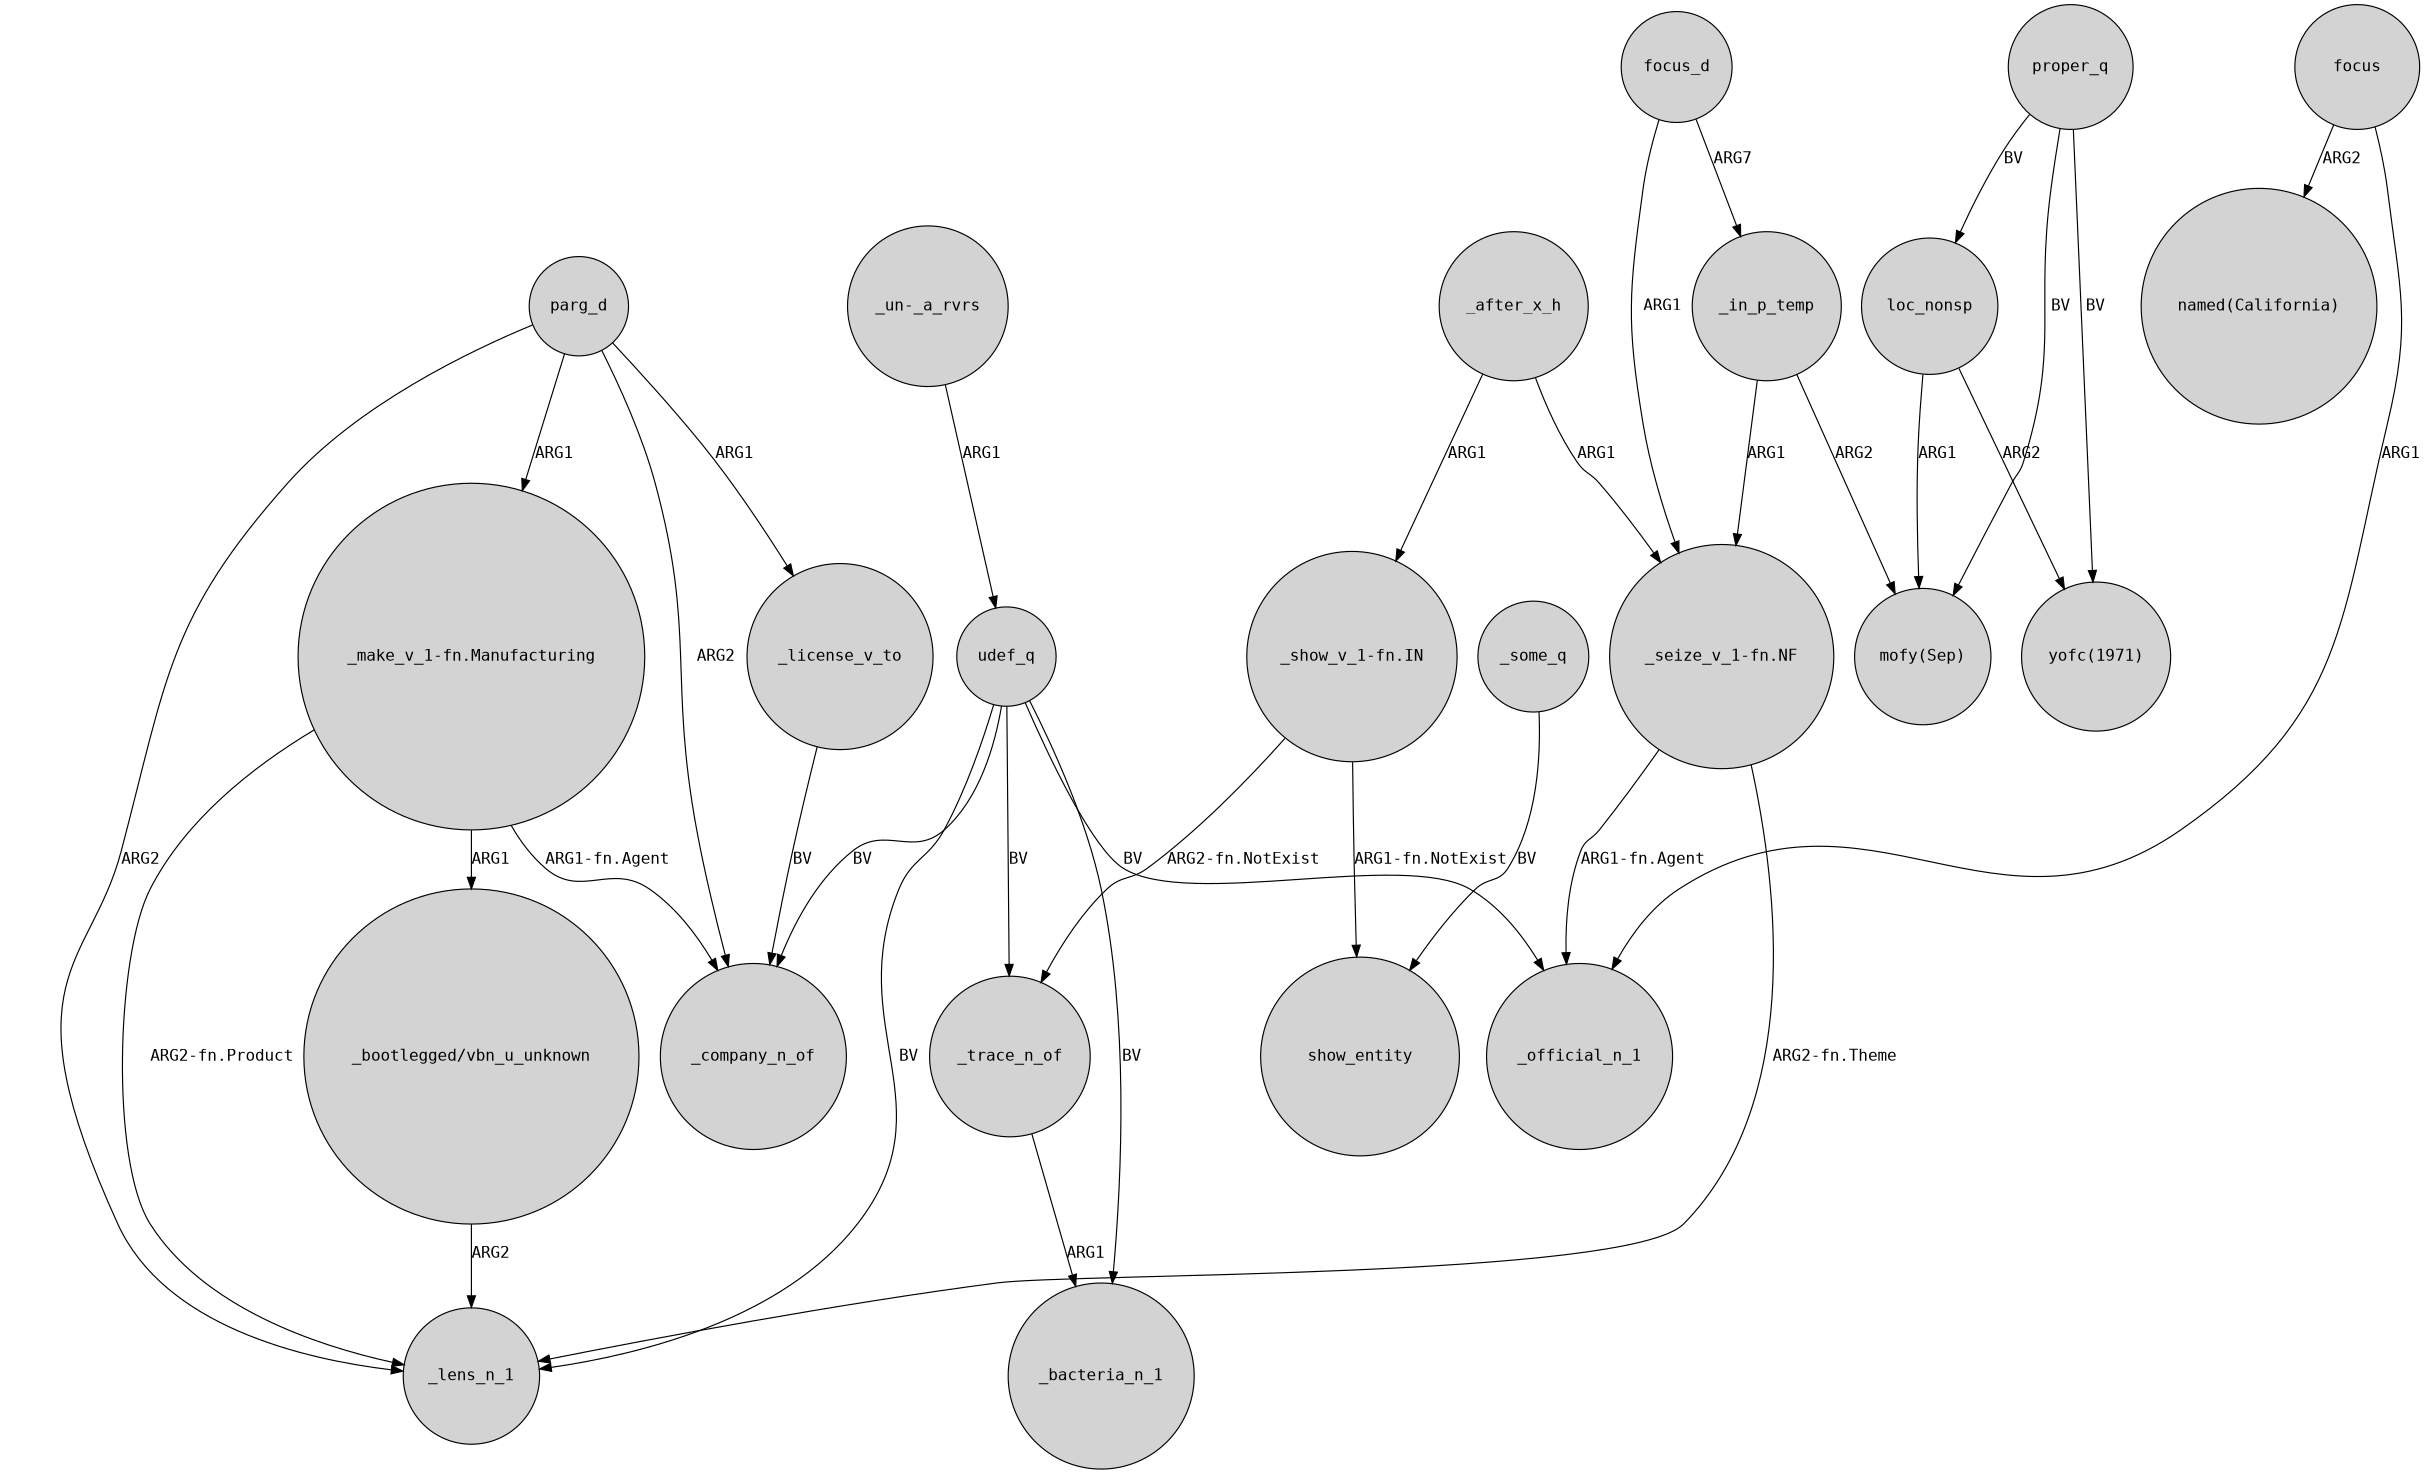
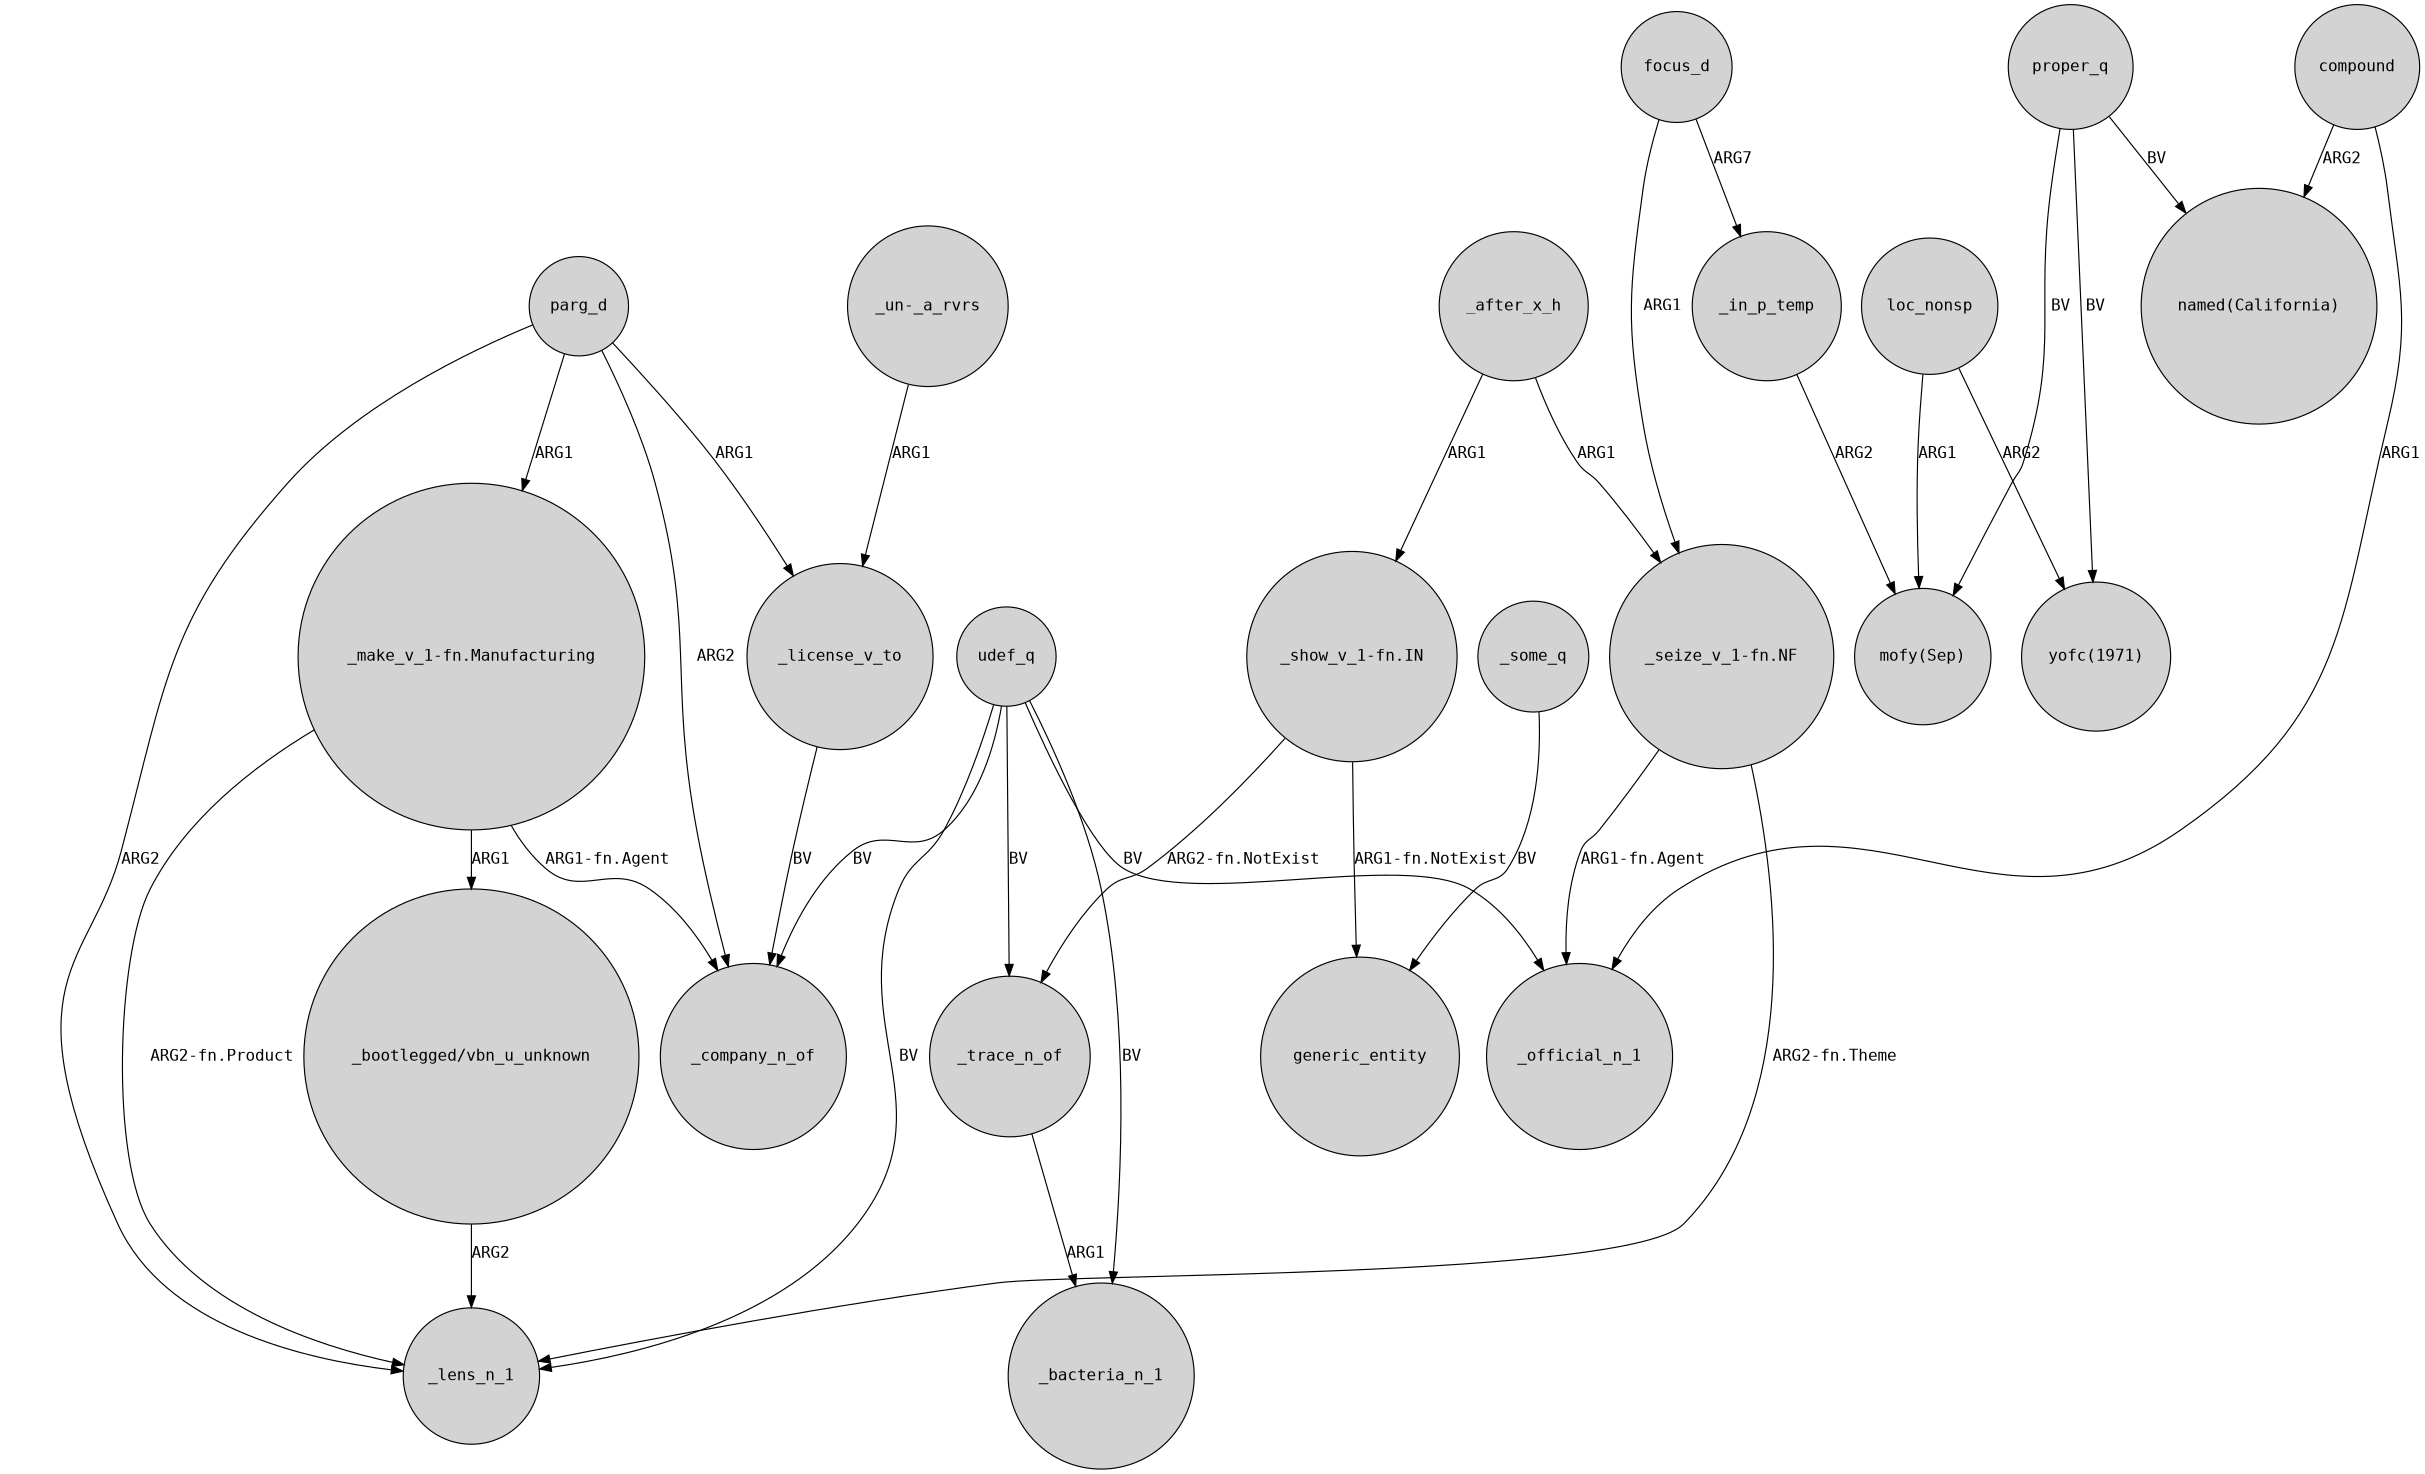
node "focus": label "focus" -> "compound"
edge "proper_q" -> "loc_nonsp": now "proper_q" -> "named(California)"
edge "_in_p_temp" -> "_seize_v_1-fn.NF": removed, label "ARG1"
edge "_un-_a_rvrs" -> "udef_q": now "_un-_a_rvrs" -> "_license_v_to"
node "show_entity": label "show_entity" -> "generic_entity"
